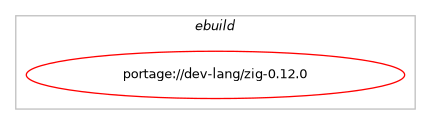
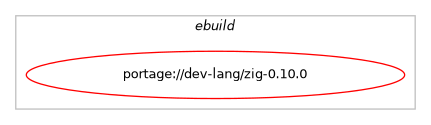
node "portage://dev-lang/zig-0.12.0": label "portage://dev-lang/zig-0.12.0" -> "portage://dev-lang/zig-0.10.0"
